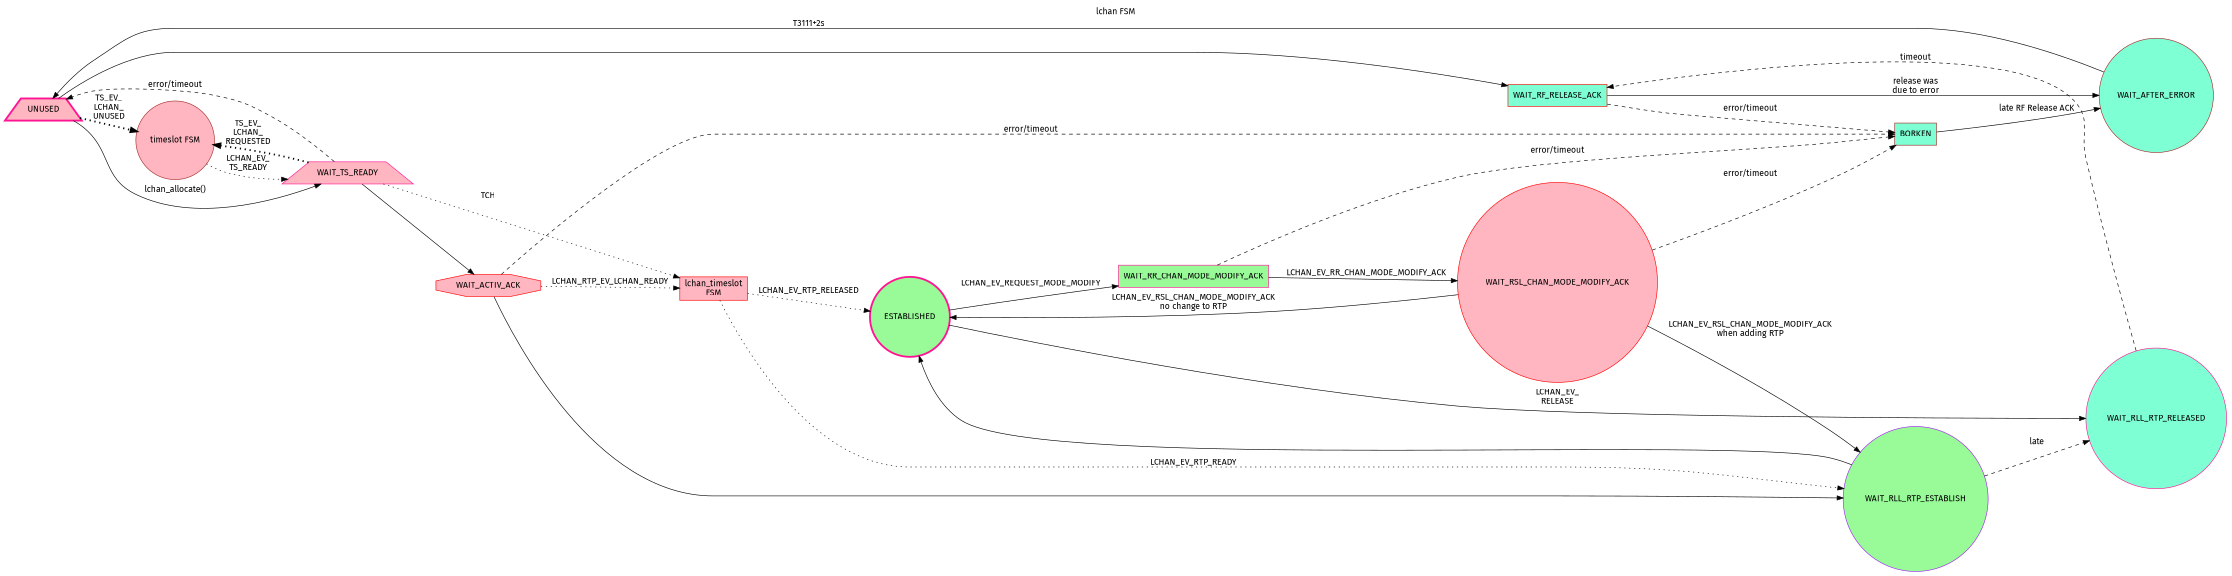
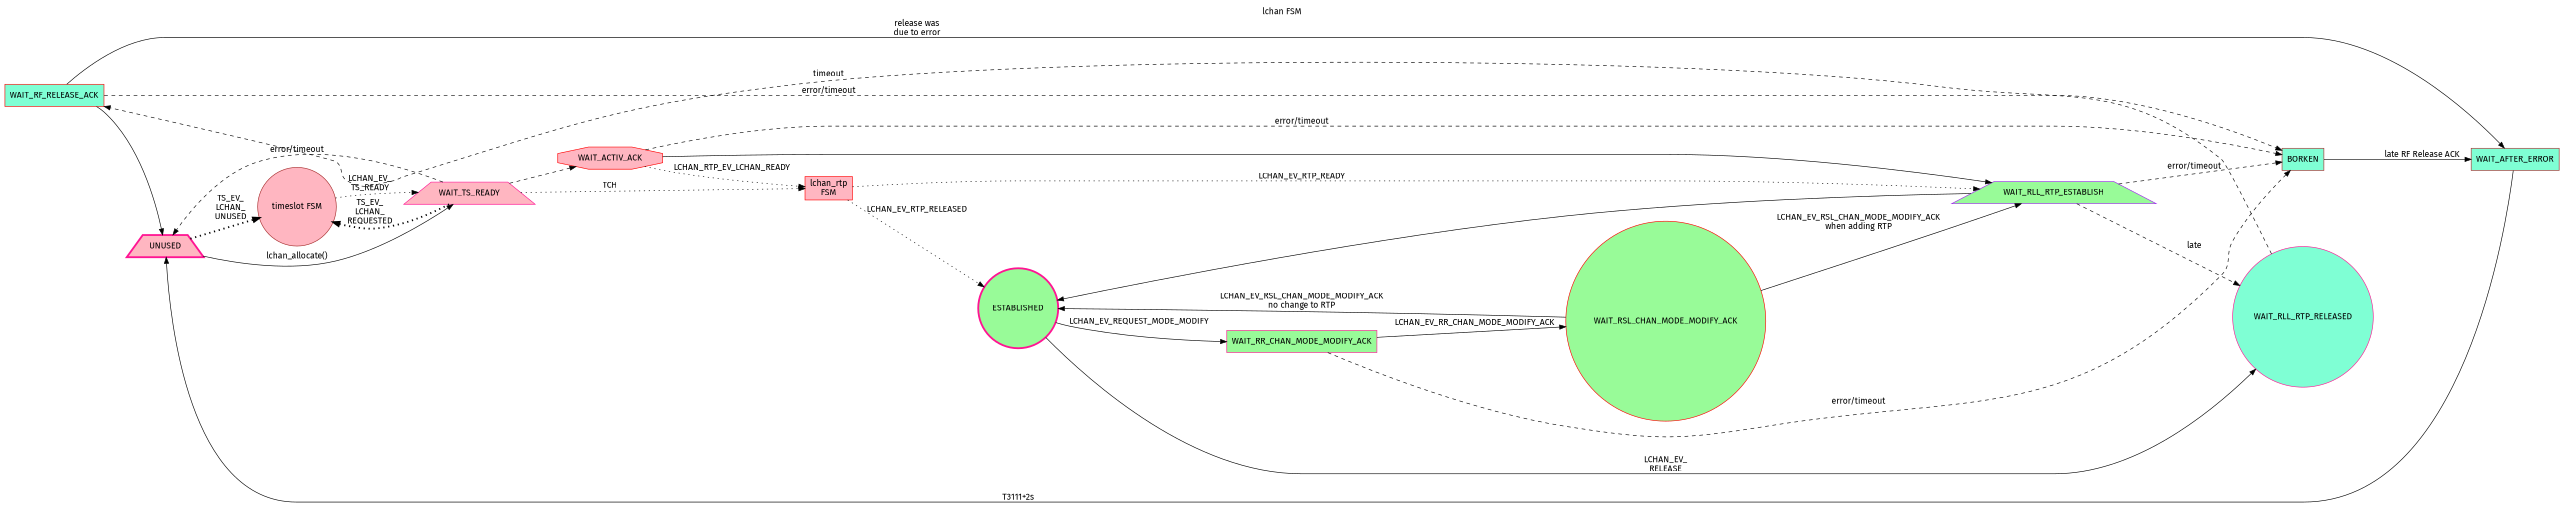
edge "UNUSED" -> "WAIT_RF_RELEASE_ACK": reversed
node "WAIT_AFTER_ERROR": shape circle -> box
edge "WAIT_RSL_CHAN_MODE_MODIFY_ACK" -> "BORKEN": now "WAIT_RLL_RTP_ESTABLISH" -> "BORKEN"
edge "WAIT_TS_READY" -> "WAIT_ACTIV_ACK": style solid -> dashed
node "WAIT_RSL_CHAN_MODE_MODIFY_ACK": fillcolor lightpink -> palegreen
node "lchan_timeslot FSM": label "lchan_timeslot FSM" -> "lchan_rtp FSM"
node "WAIT_RLL_RTP_ESTABLISH": shape circle -> trapezium
